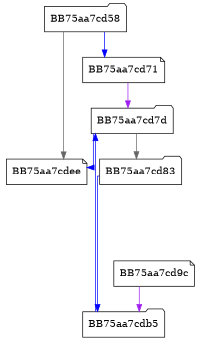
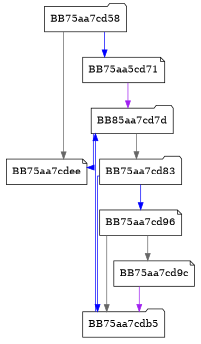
node "BB75aa7cd71": label "BB75aa7cd71" -> "BB75aa5cd71"
node "BB75aa7cd7d": label "BB75aa7cd7d" -> "BB85aa7cd7d"
node "BB75aa7cd96": added
